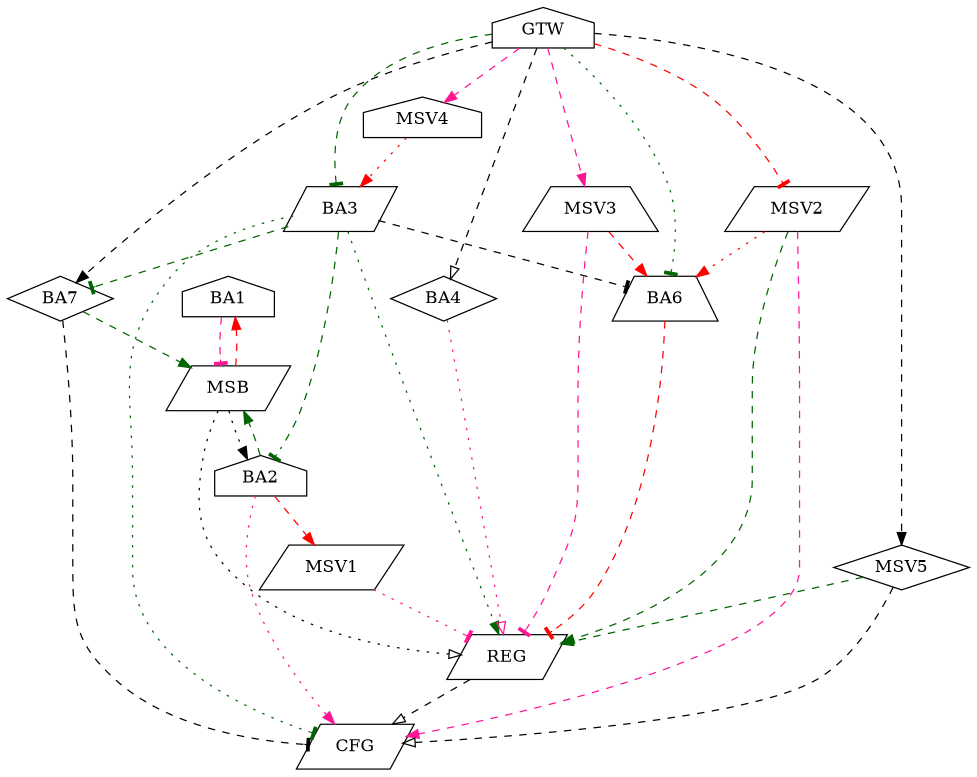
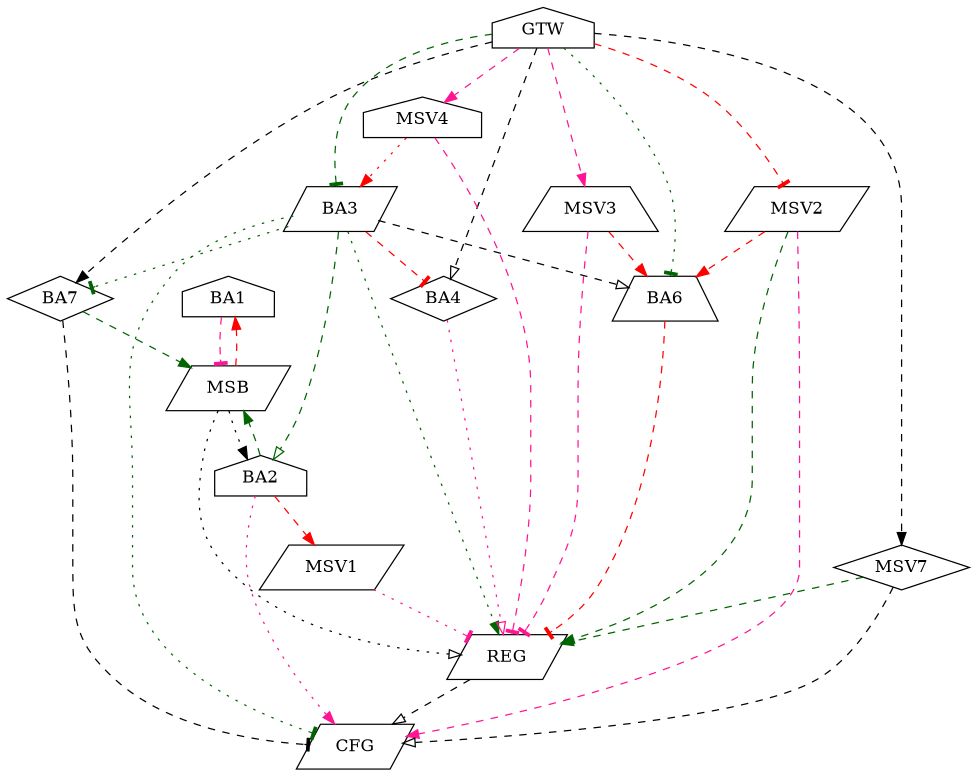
edge "MSV2" -> "BA6": style dotted -> dashed
edge "BA3" -> "BA6": arrowhead tee -> onormal
edge "BA3" -> "BA4": added
edge "BA3" -> "BA7": style dashed -> dotted
edge "BA3" -> "BA2": arrowhead tee -> onormal
edge "MSV4" -> "REG": added
node "MSV5": label "MSV5" -> "MSV7"
